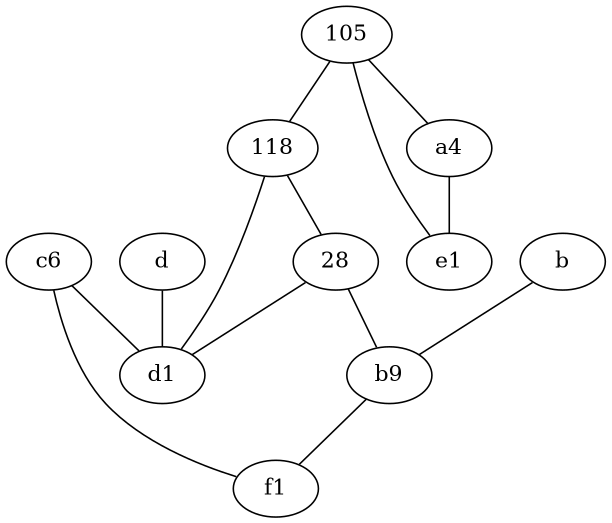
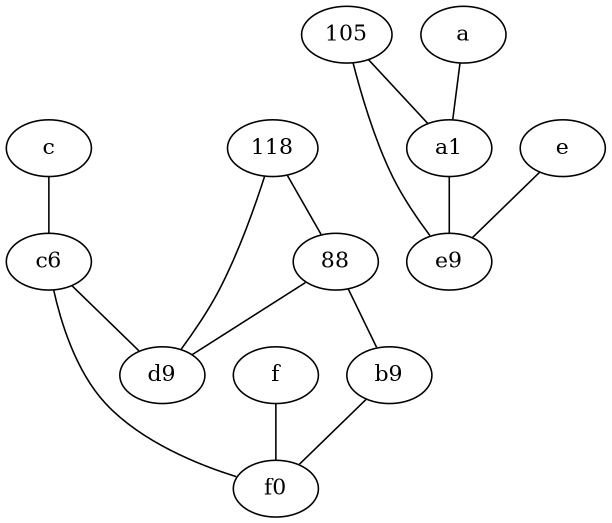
node "a": added
edge "105" -- "118": removed
node "c": added
node "a4": label "a4" -> "a1"
node "e": added
node "d": removed
node "28": label "28" -> "88"
node "e1": label "e1" -> "e9"
node "b": removed
node "d1": label "d1" -> "d9"
node "f": added
node "f1": label "f1" -> "f0"
